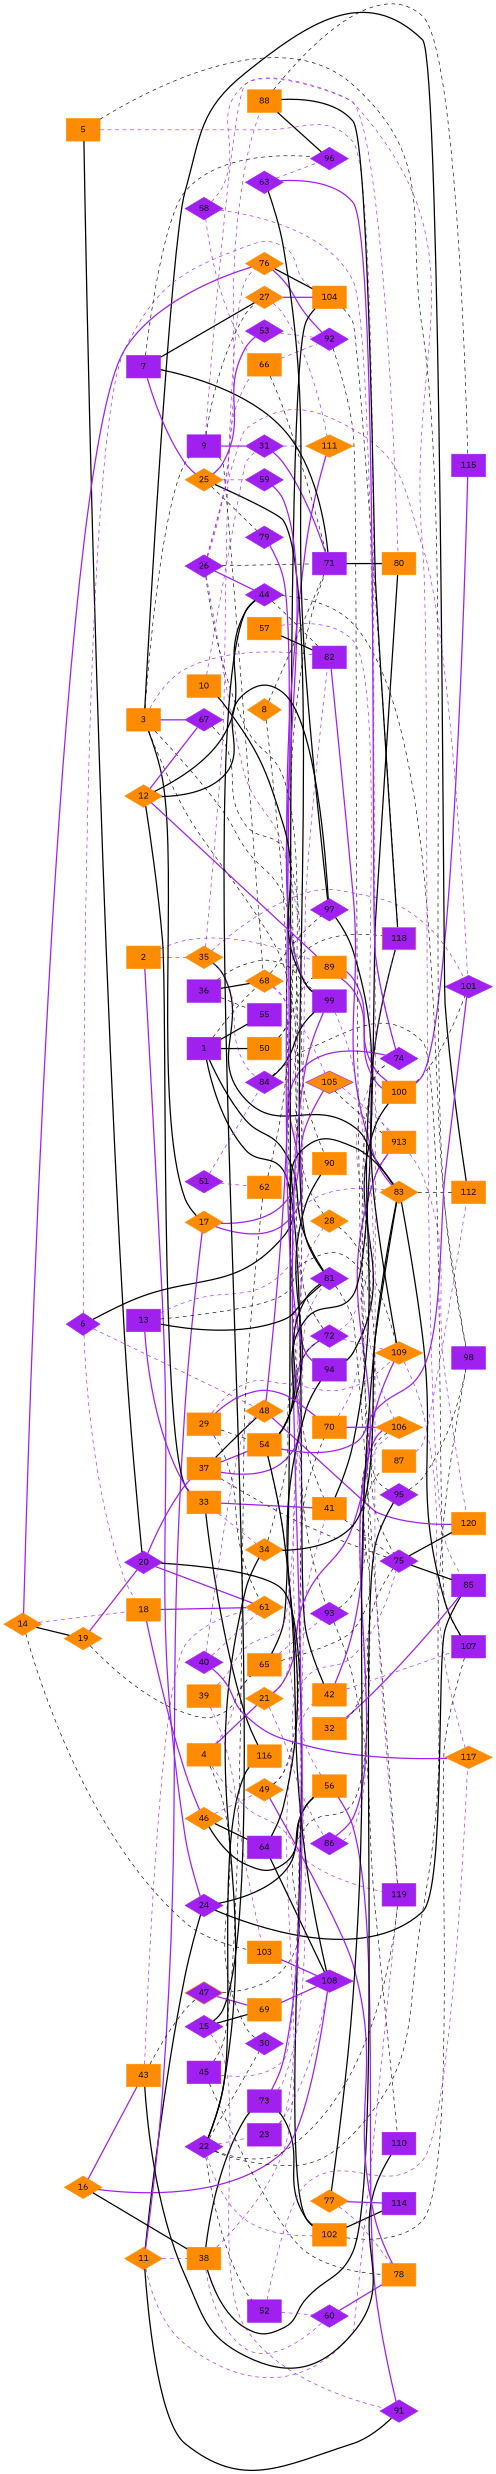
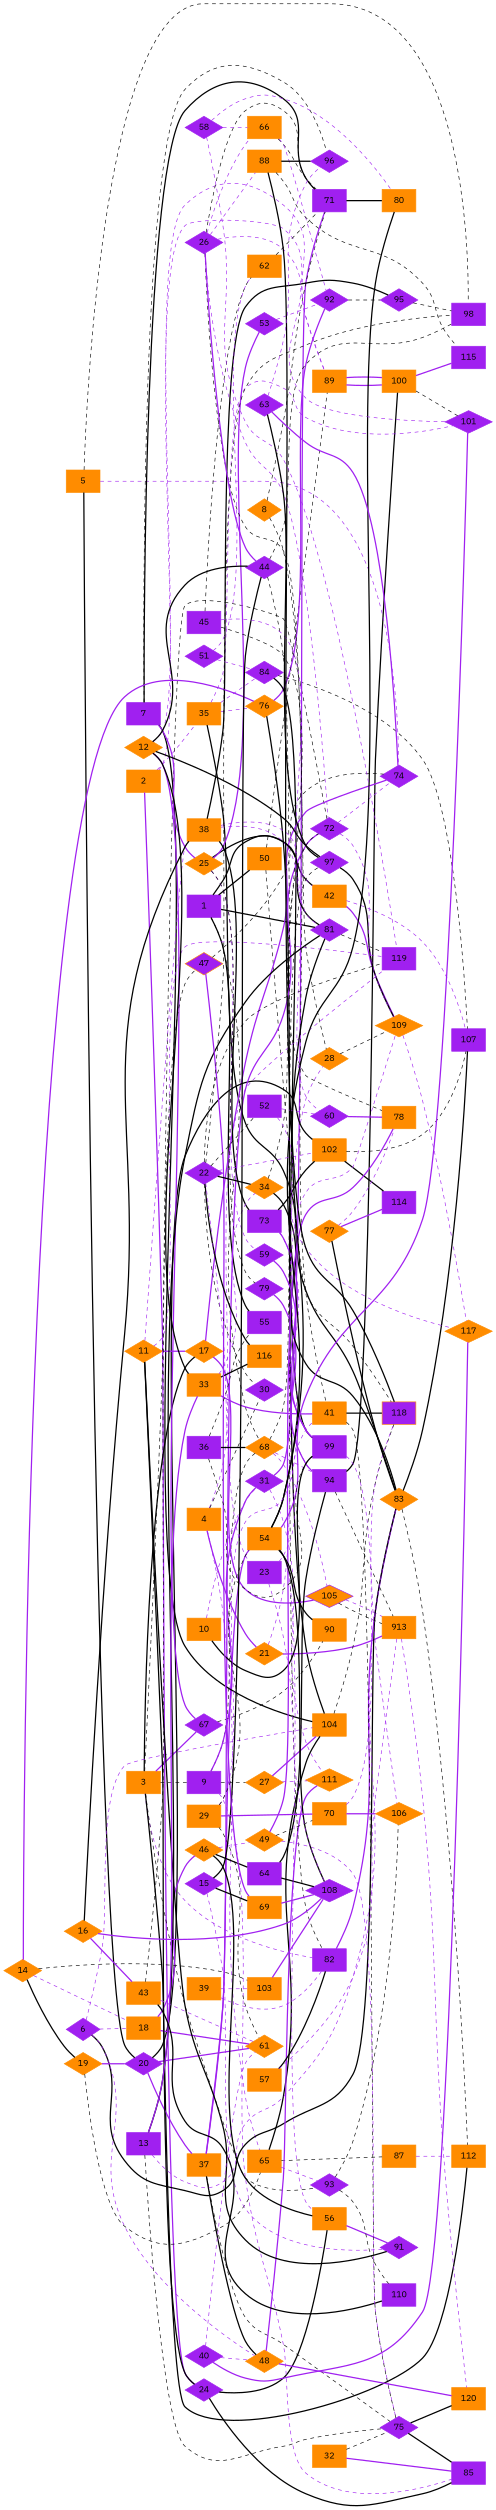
edge "27" -- "7": now "104" -- "7"
edge "12" -- "89": style bold -> dashed
node "35": shape diamond -> box
node "86": removed
